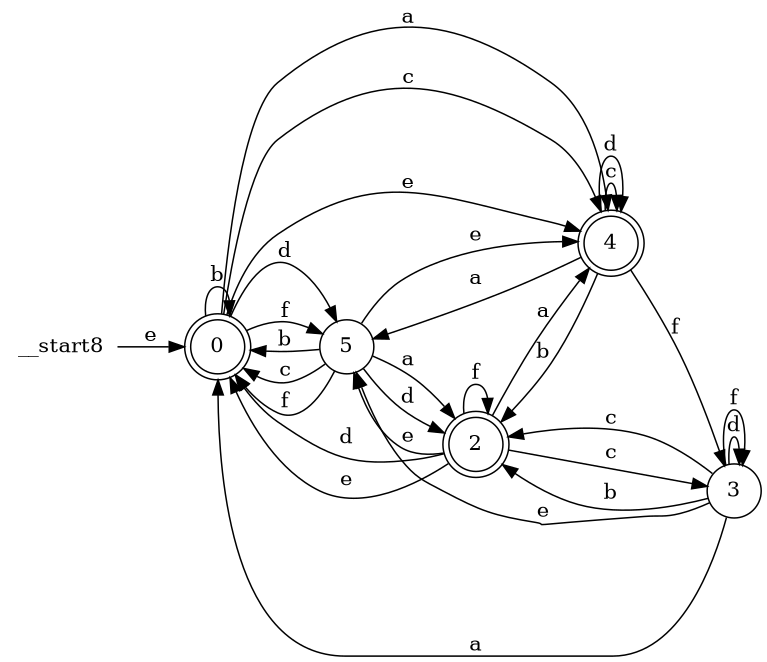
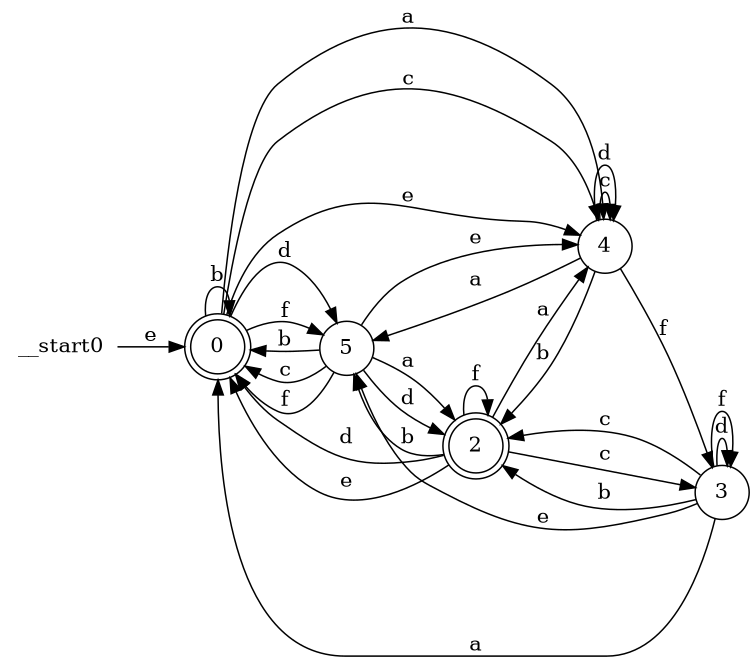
node "4": shape doublecircle -> circle
node "__start8": label "__start8" -> "__start0"
edge "2" -> "5": label "e" -> "b"
